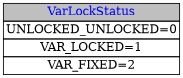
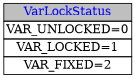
node "VarLockStatus": text "UNLOCKED_UNLOCKED=0" -> "VAR_UNLOCKED=0"
